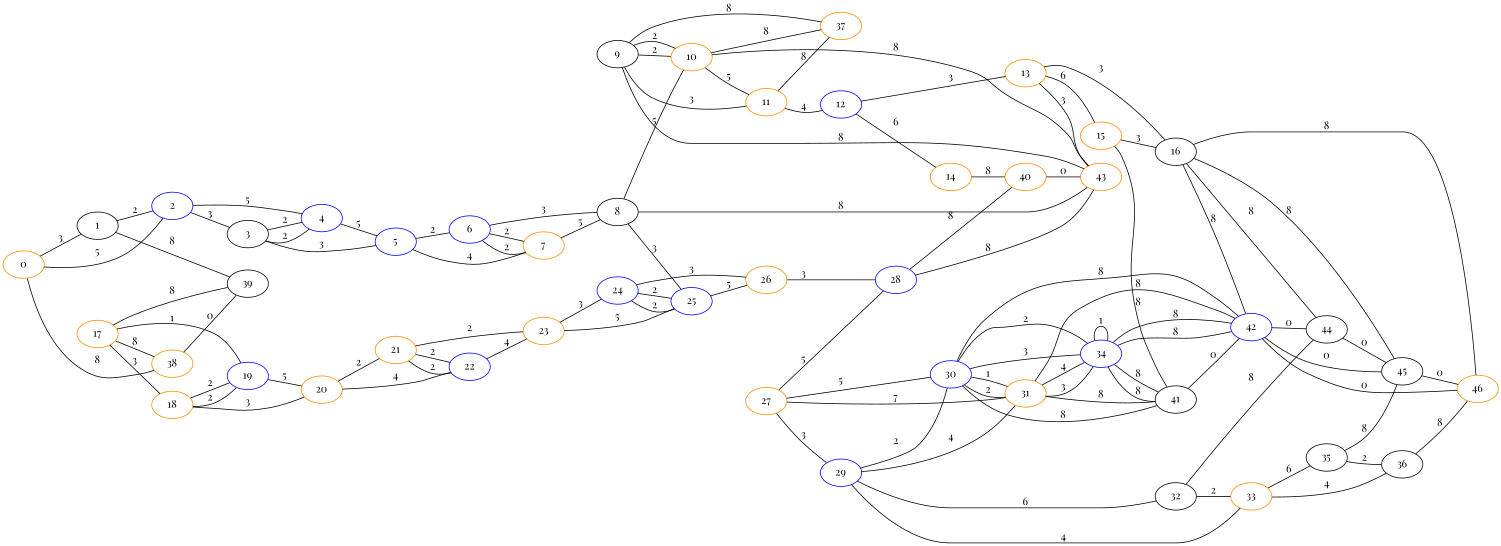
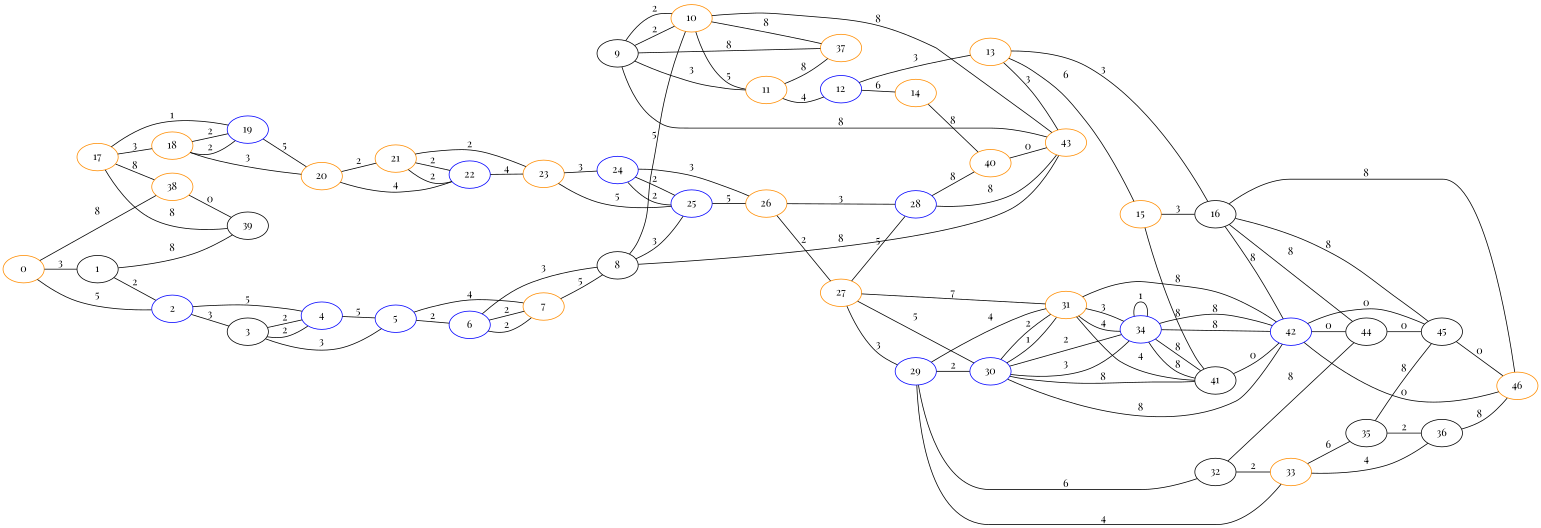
edge "26" -- "27": added, label "2"
edge "31" -- "41": label "8" -> "4"
